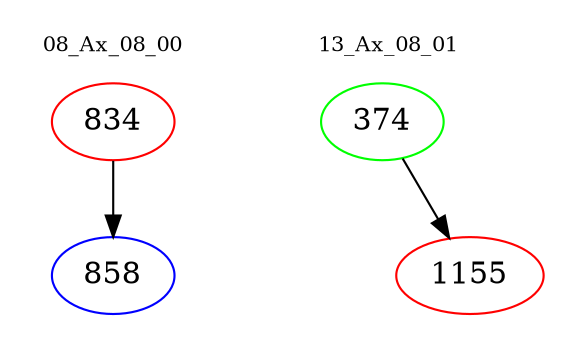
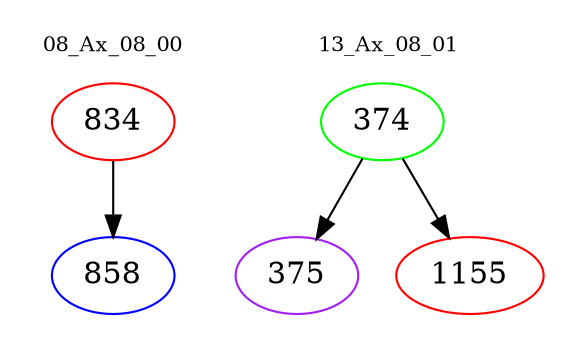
node "375": added
